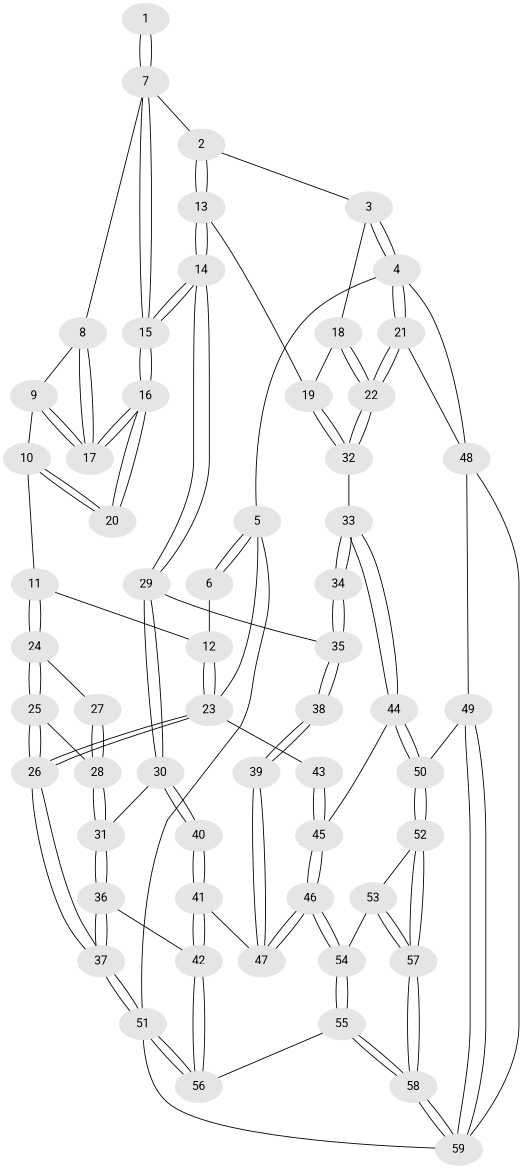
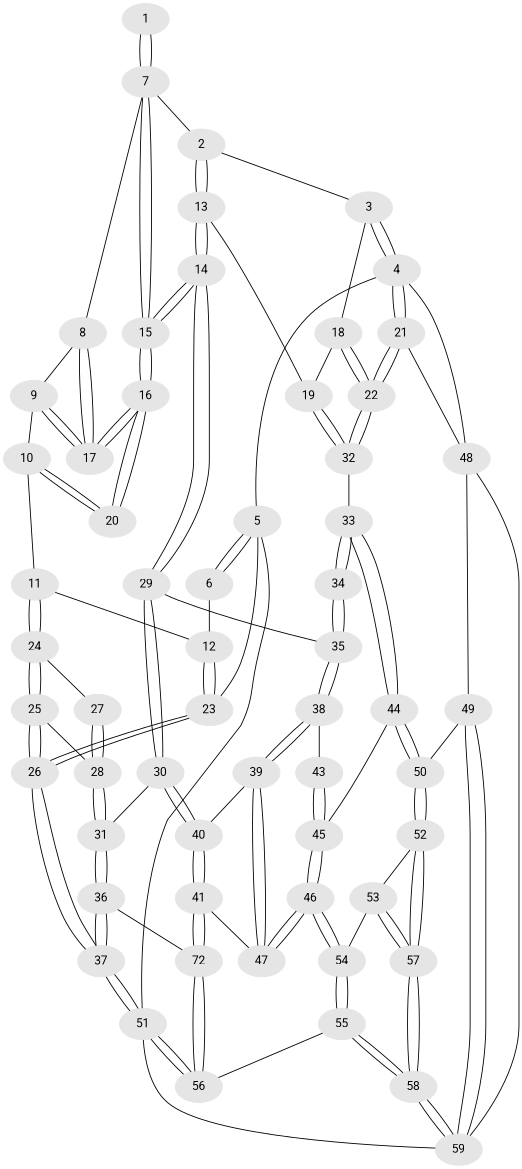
edge "23" -- "43": now "38" -- "43"
edge "39" -- "40": added
node "42": label "42" -> "72"
